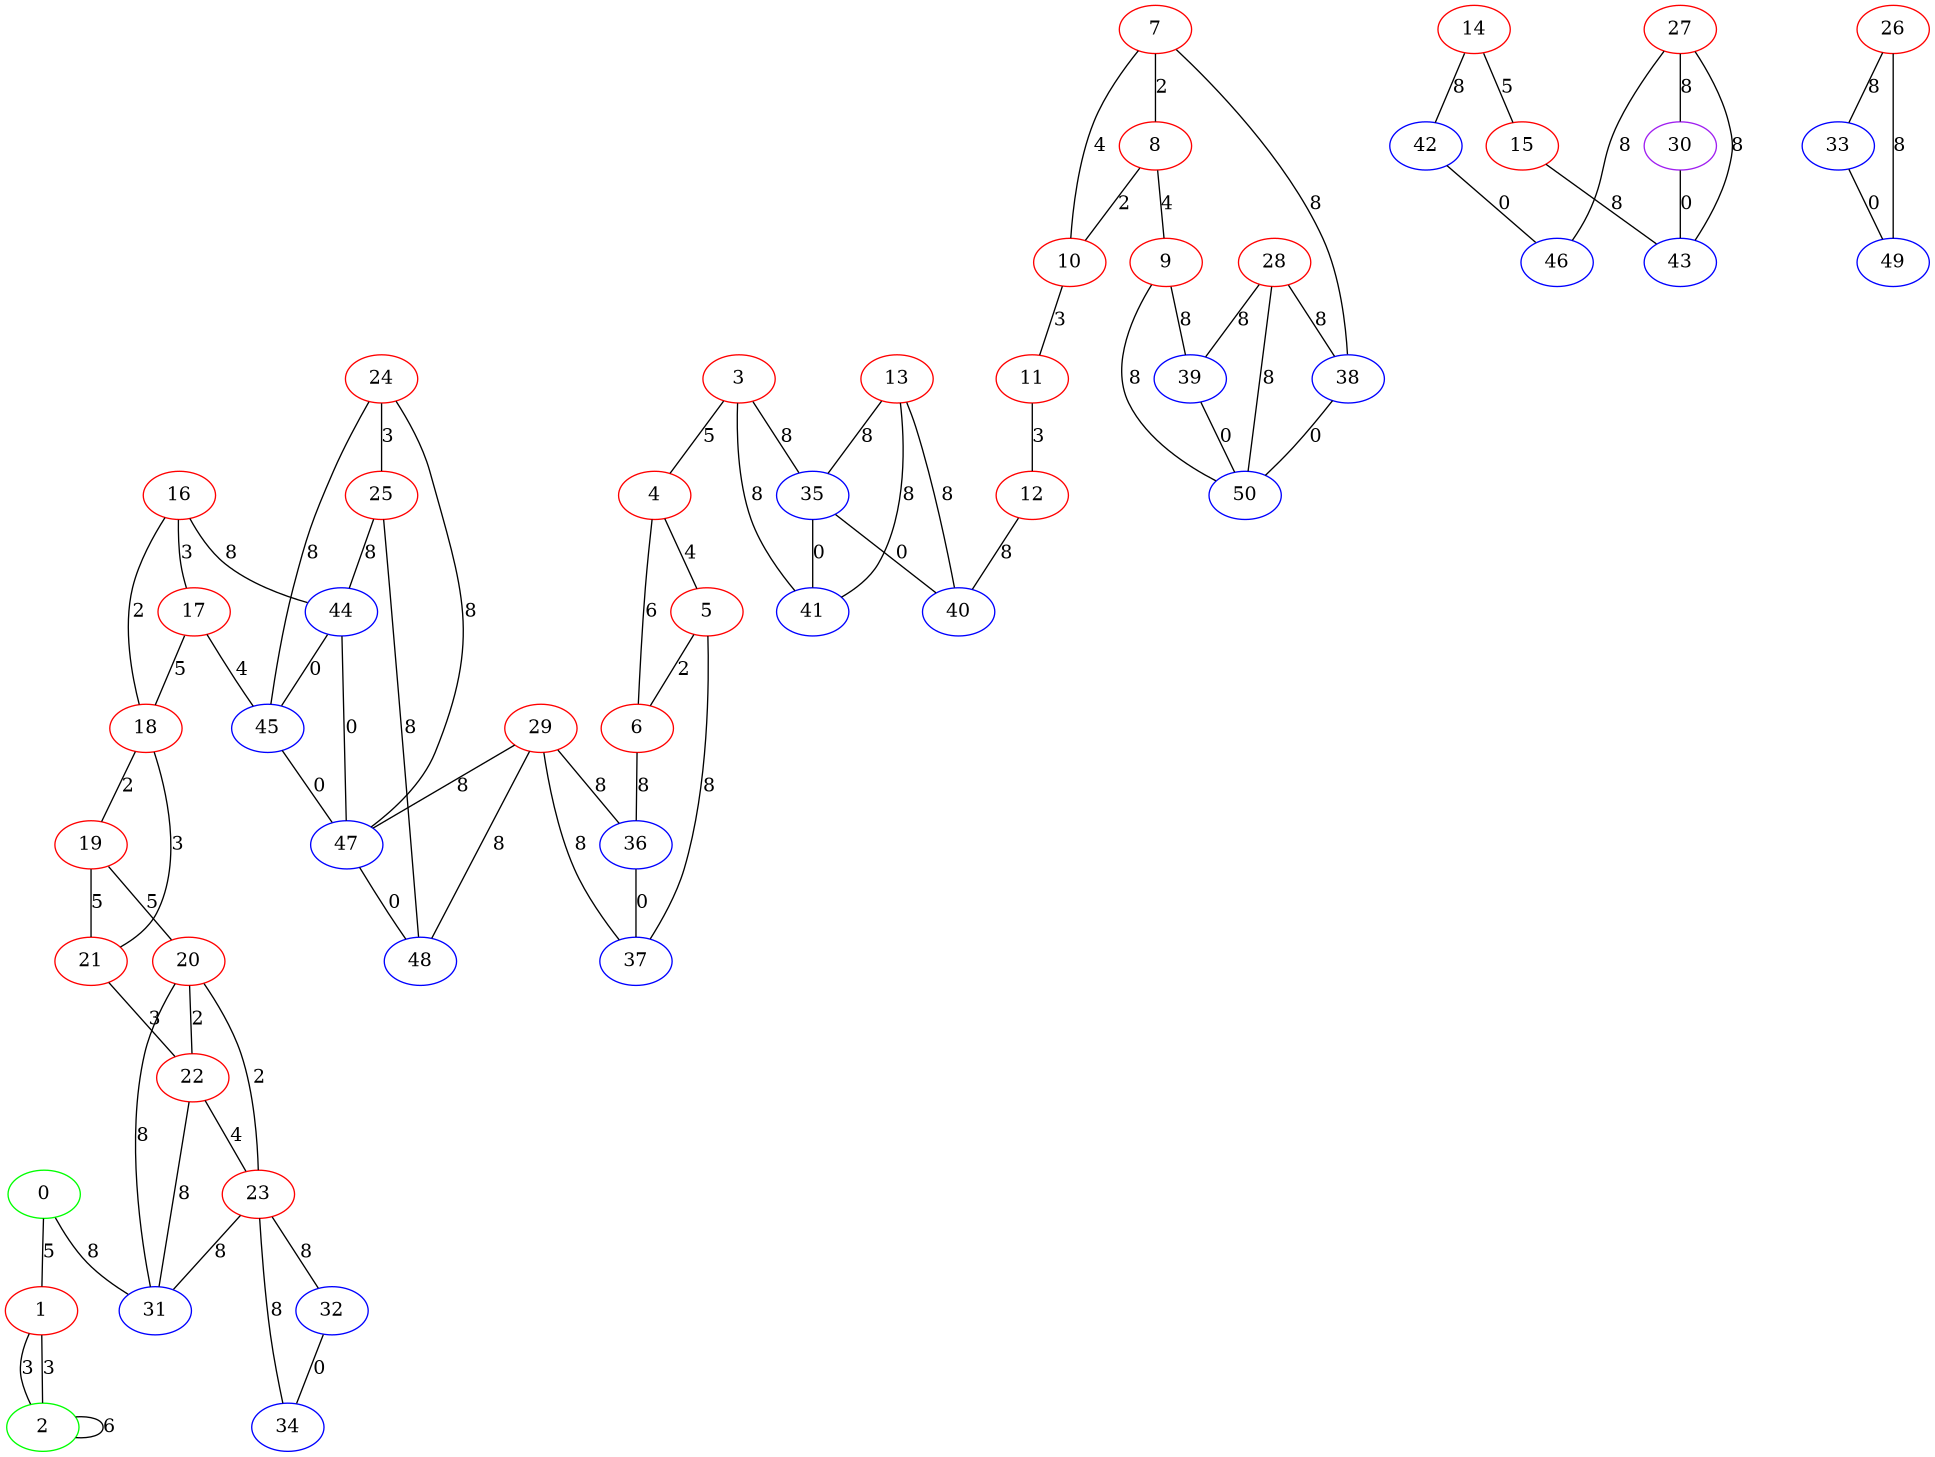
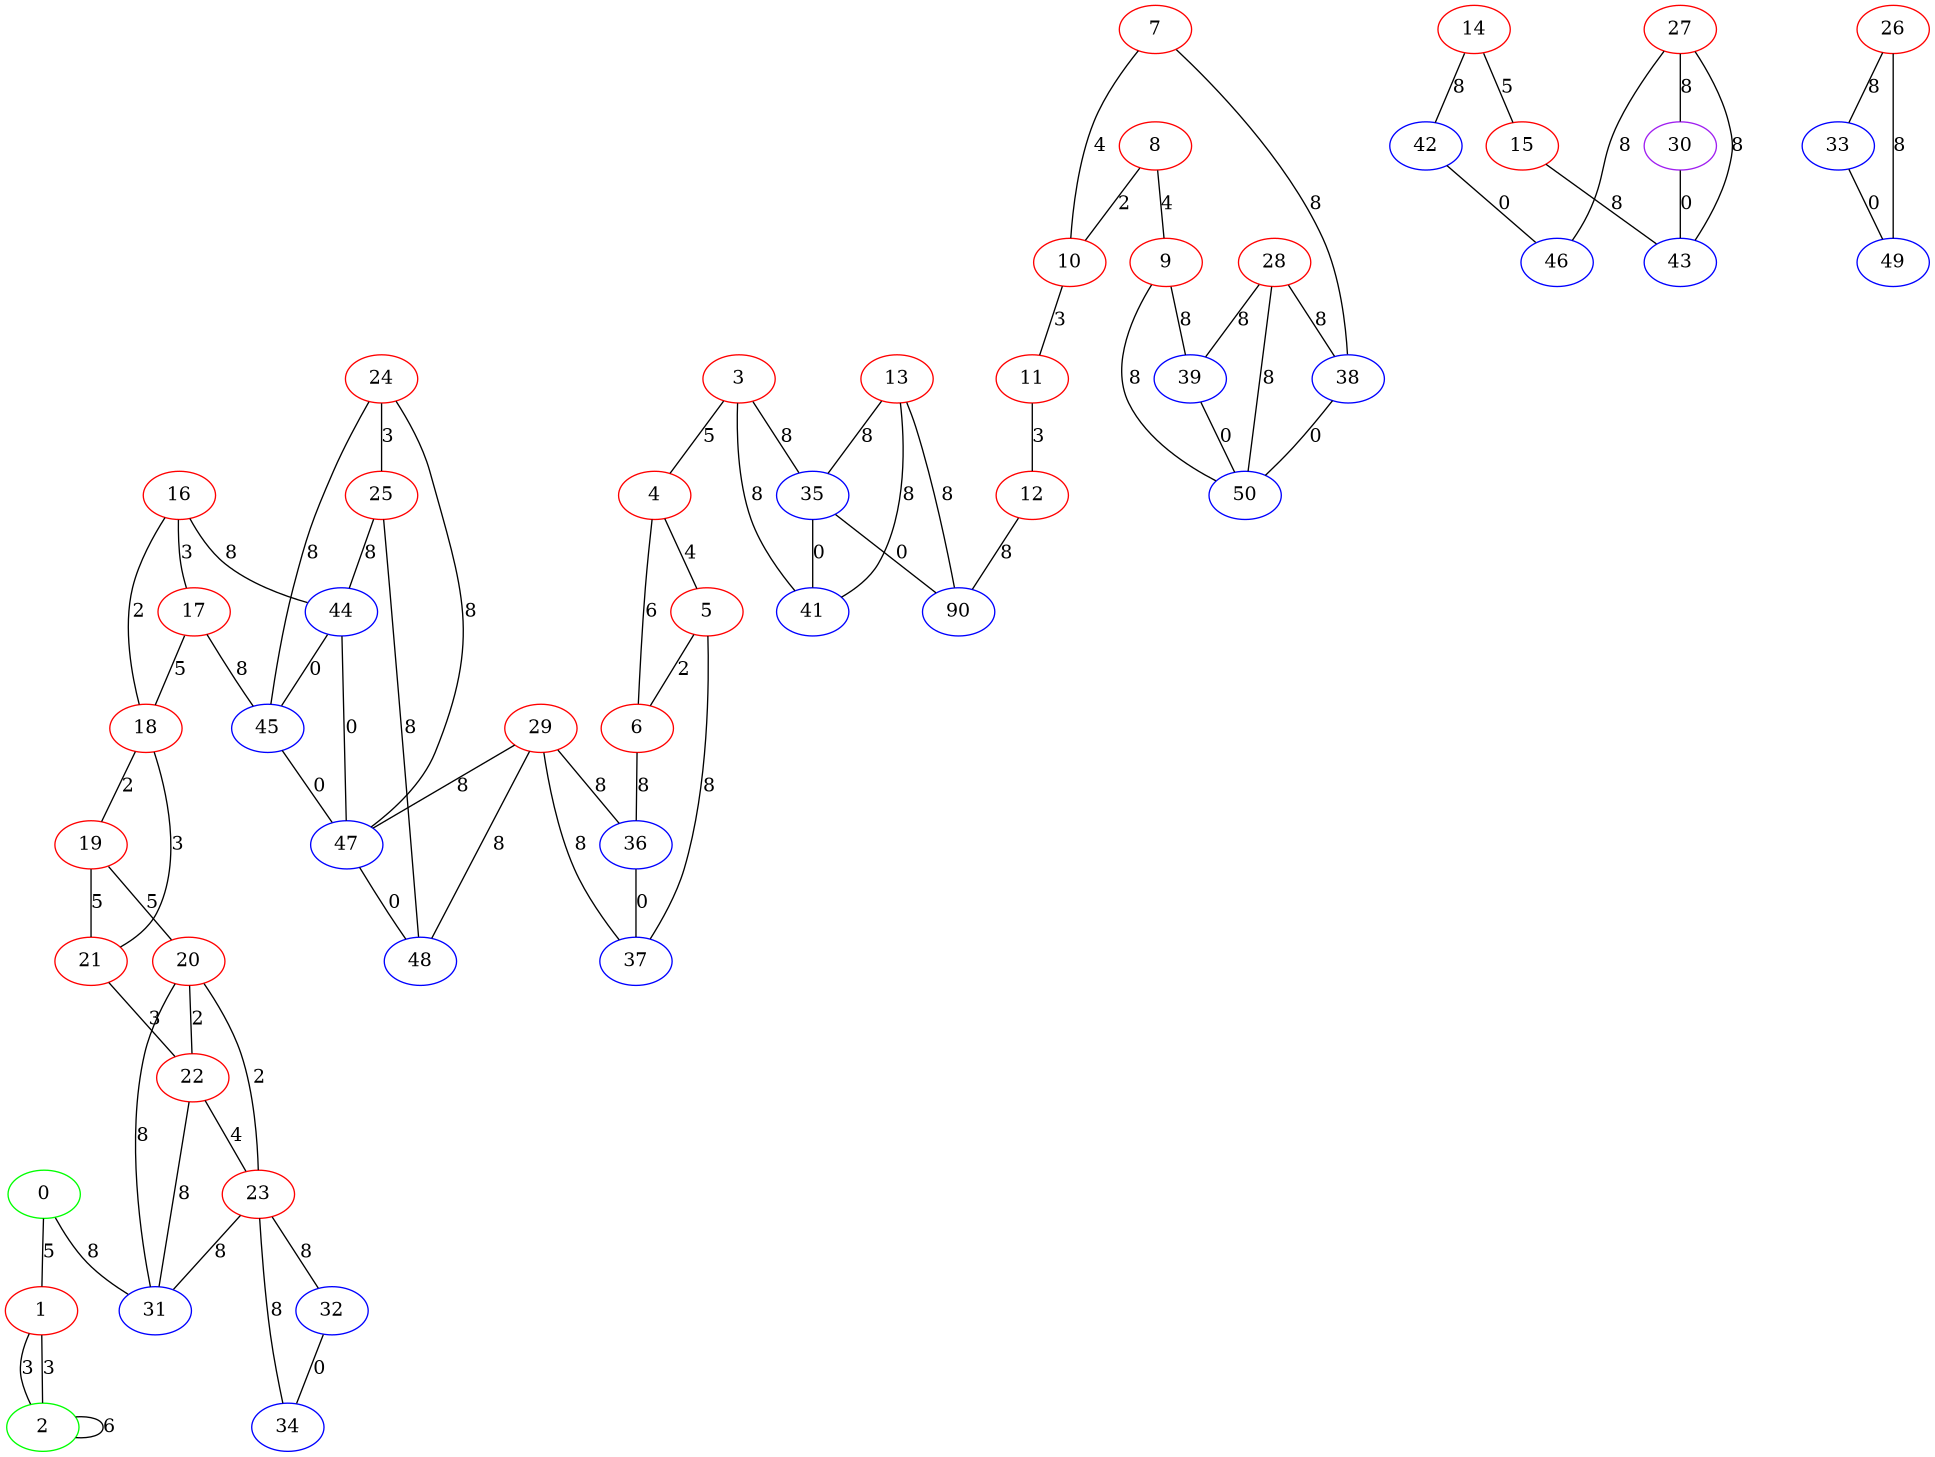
edge "7" -- "8": removed, label "2"
node "40": label "40" -> "90"
edge "17" -- "45": label "4" -> "8"
